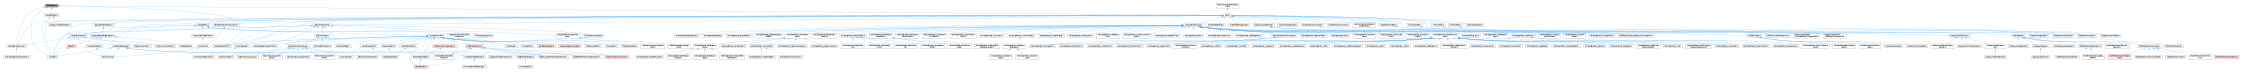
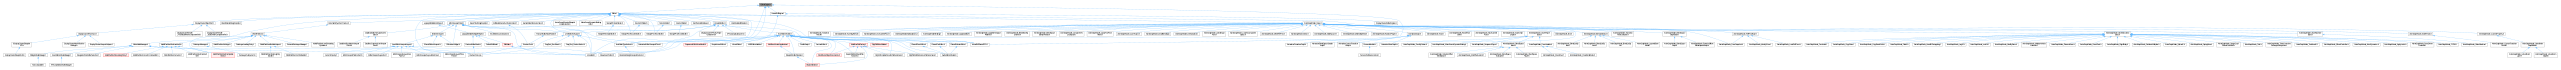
edge "Editor.h" -> "MovieSceneDynamicBinding Utils.h": reversed
node "WorldPartitionStaticLighting_UseCachedPose.h": label "WorldPartitionStaticLighting_UseCachedPose.h" -> "AnimGraphNode_UseCachedPose.h"
node "K2Node_AnimNodeReference.h": removed
node "AnimGraphNode_SequenceEvaluator.h": label "AnimGraphNode_SequenceEvaluator.h" -> "AnimGraphNode_MovieSceneDynamicBinding.h"
